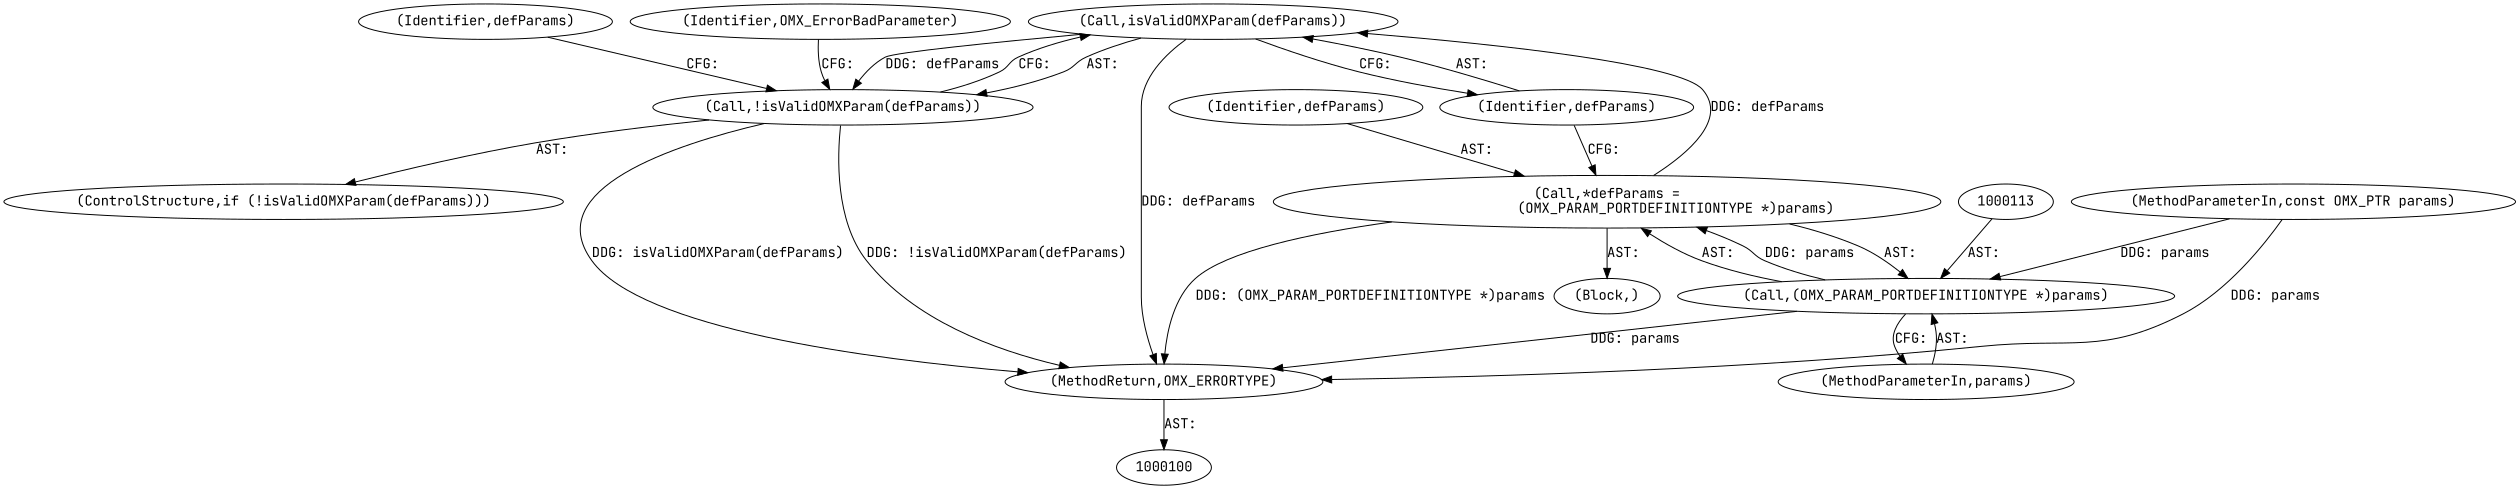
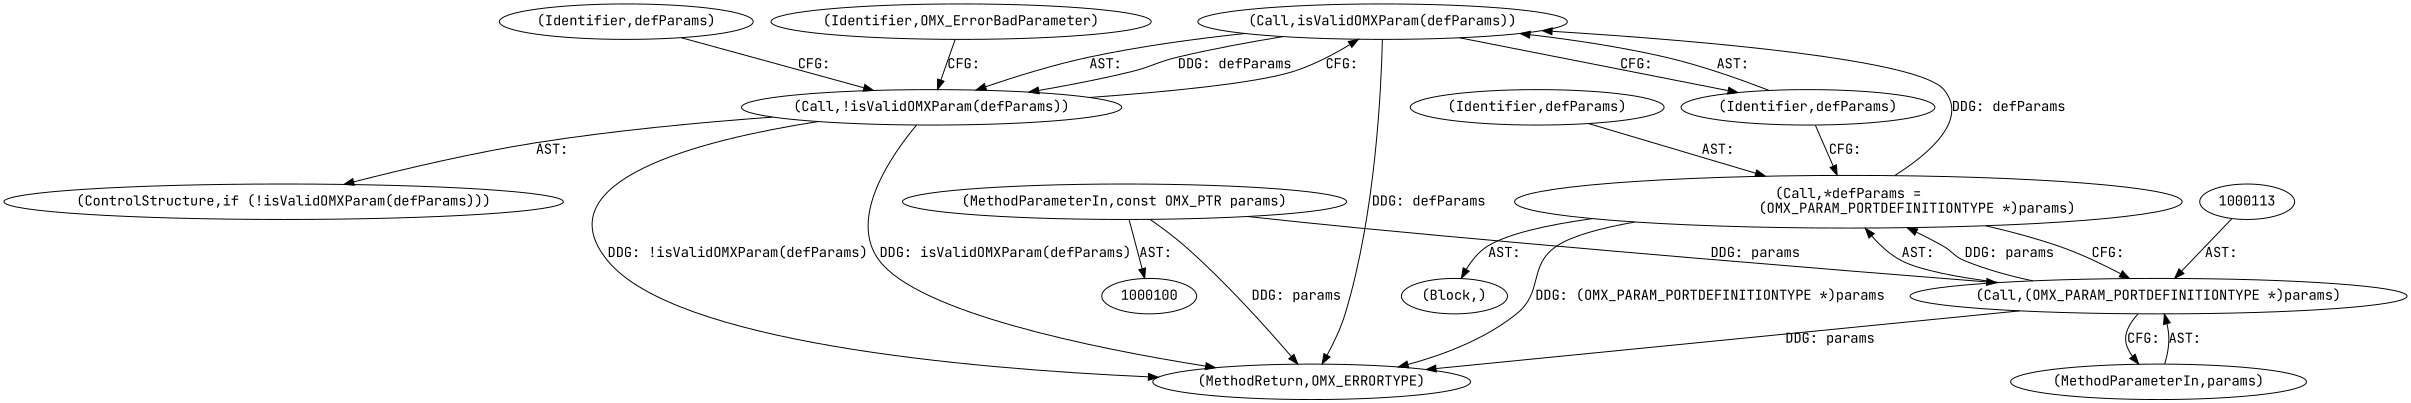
edge "(Call,*defParams = (OMX_PARAM_PORTDEFINITIONTYPE *)params)" -> "(Call,(OMX_PARAM_PORTDEFINITIONTYPE *)params)": label "AST: " -> "CFG: "
edge "(MethodReturn,OMX_ERRORTYPE)" -> "1000100": now "(MethodParameterIn,const OMX_PTR params)" -> "1000100"
